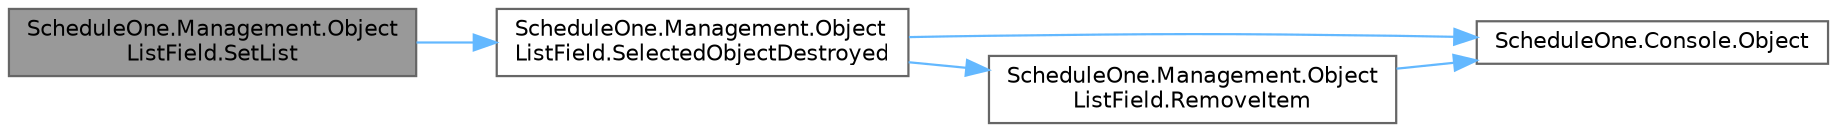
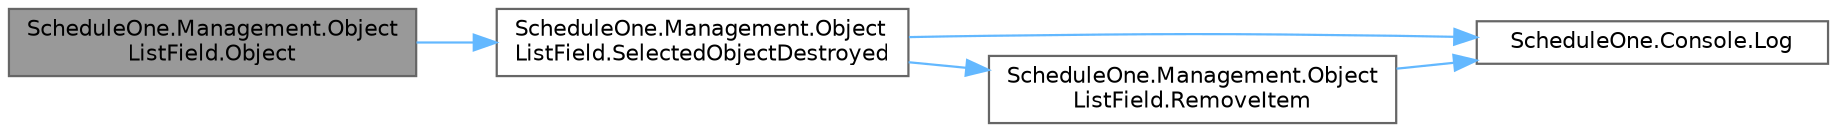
node "ScheduleOne.Management.Object ListField.SetList": label "ScheduleOne.Management.Object ListField.SetList" -> "ScheduleOne.Management.Object ListField.Object"
node "ScheduleOne.Console.Object": label "ScheduleOne.Console.Object" -> "ScheduleOne.Console.Log"
